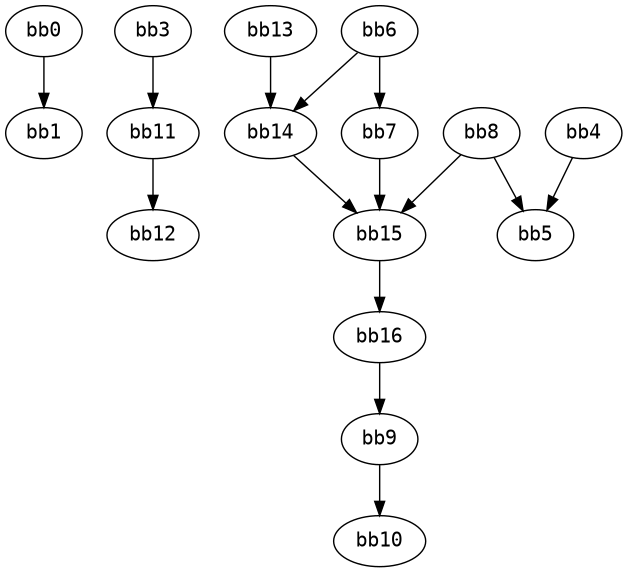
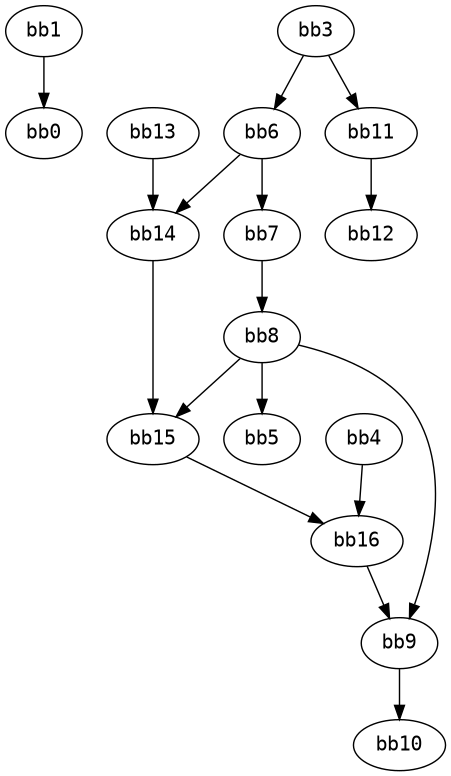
edge "bb0" -> "bb1": reversed
edge "bb3" -> "bb6": added
edge "bb7" -> "bb15": now "bb7" -> "bb8"
edge "bb4" -> "bb5": now "bb4" -> "bb16"
edge "bb8" -> "bb9": added
